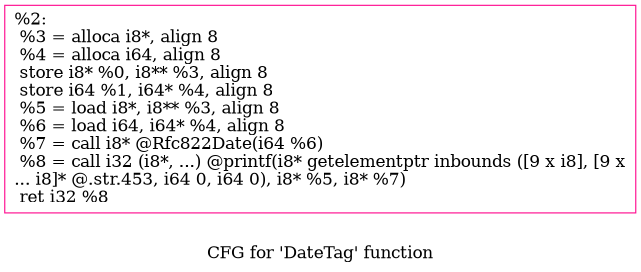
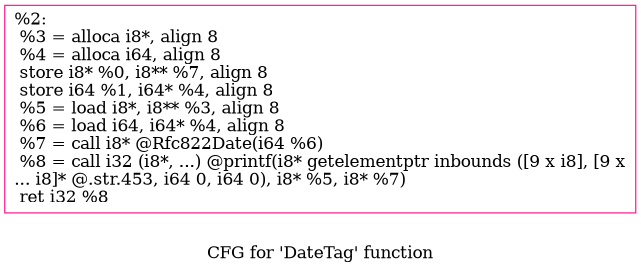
node "%2:": text "store i8* %0, i8** %3, align 8" -> "store i8* %0, i8** %7, align 8"
